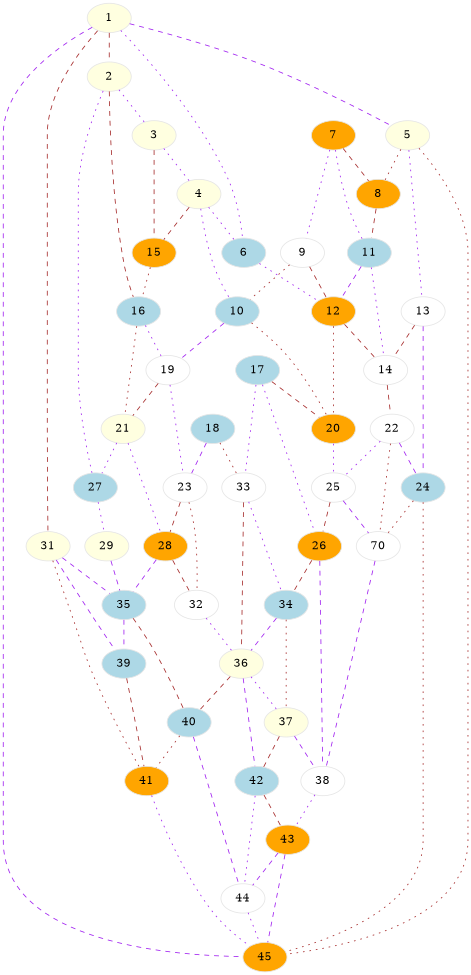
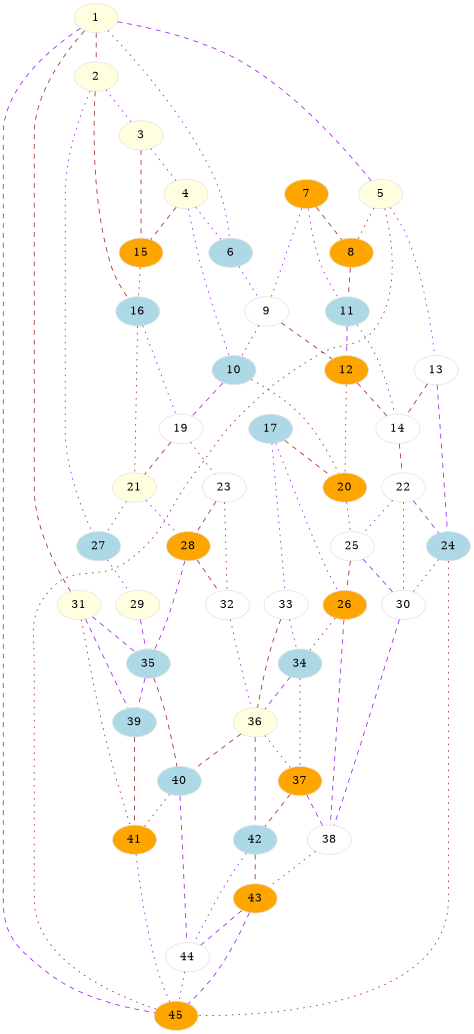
edge "6" -- "12": now "6" -- "9"
node "18": removed
node "70": label "70" -> "30"
edge "26" -- "34": style dashed -> dotted
node "37": fillcolor lightyellow -> orange
